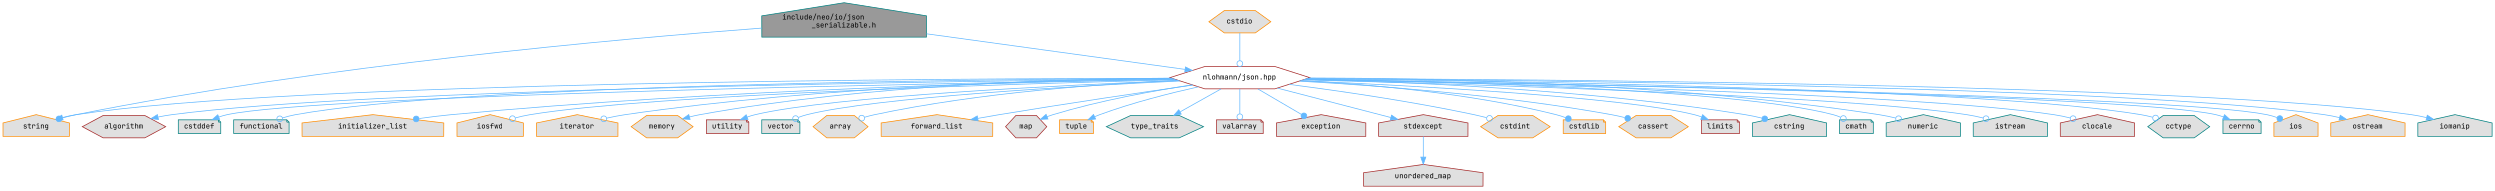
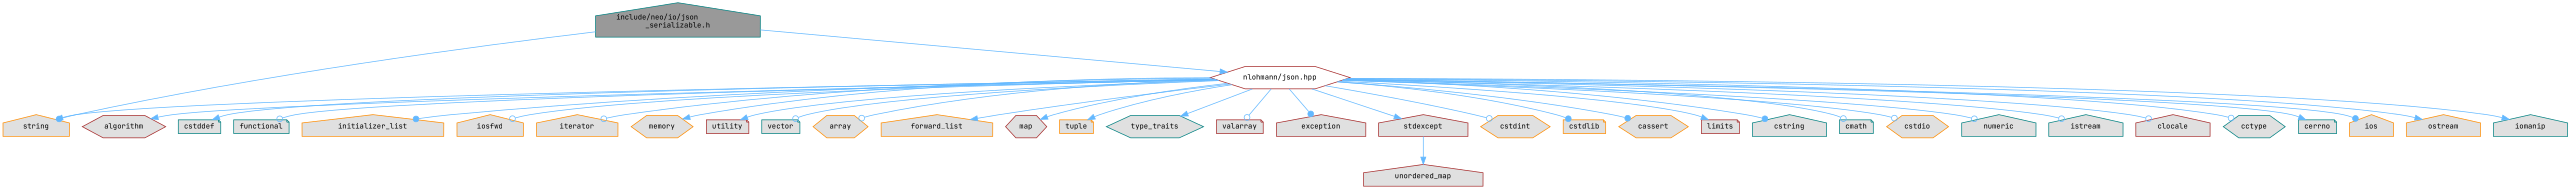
edge "cstdio" -> "nlohmann/json.hpp": reversed
